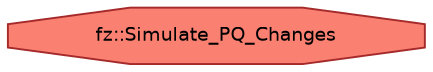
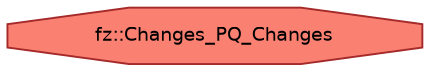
node "fz::Simulate_PQ_Changes": label "fz::Simulate_PQ_Changes" -> "fz::Changes_PQ_Changes"
